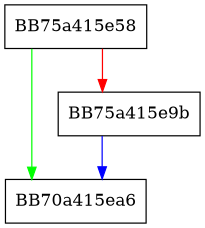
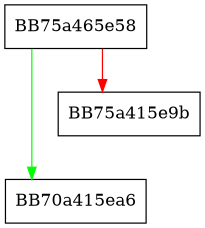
node "BB75a415e58": label "BB75a415e58" -> "BB75a465e58"
edge "BB75a415e9b" -> "BB70a415ea6": removed
